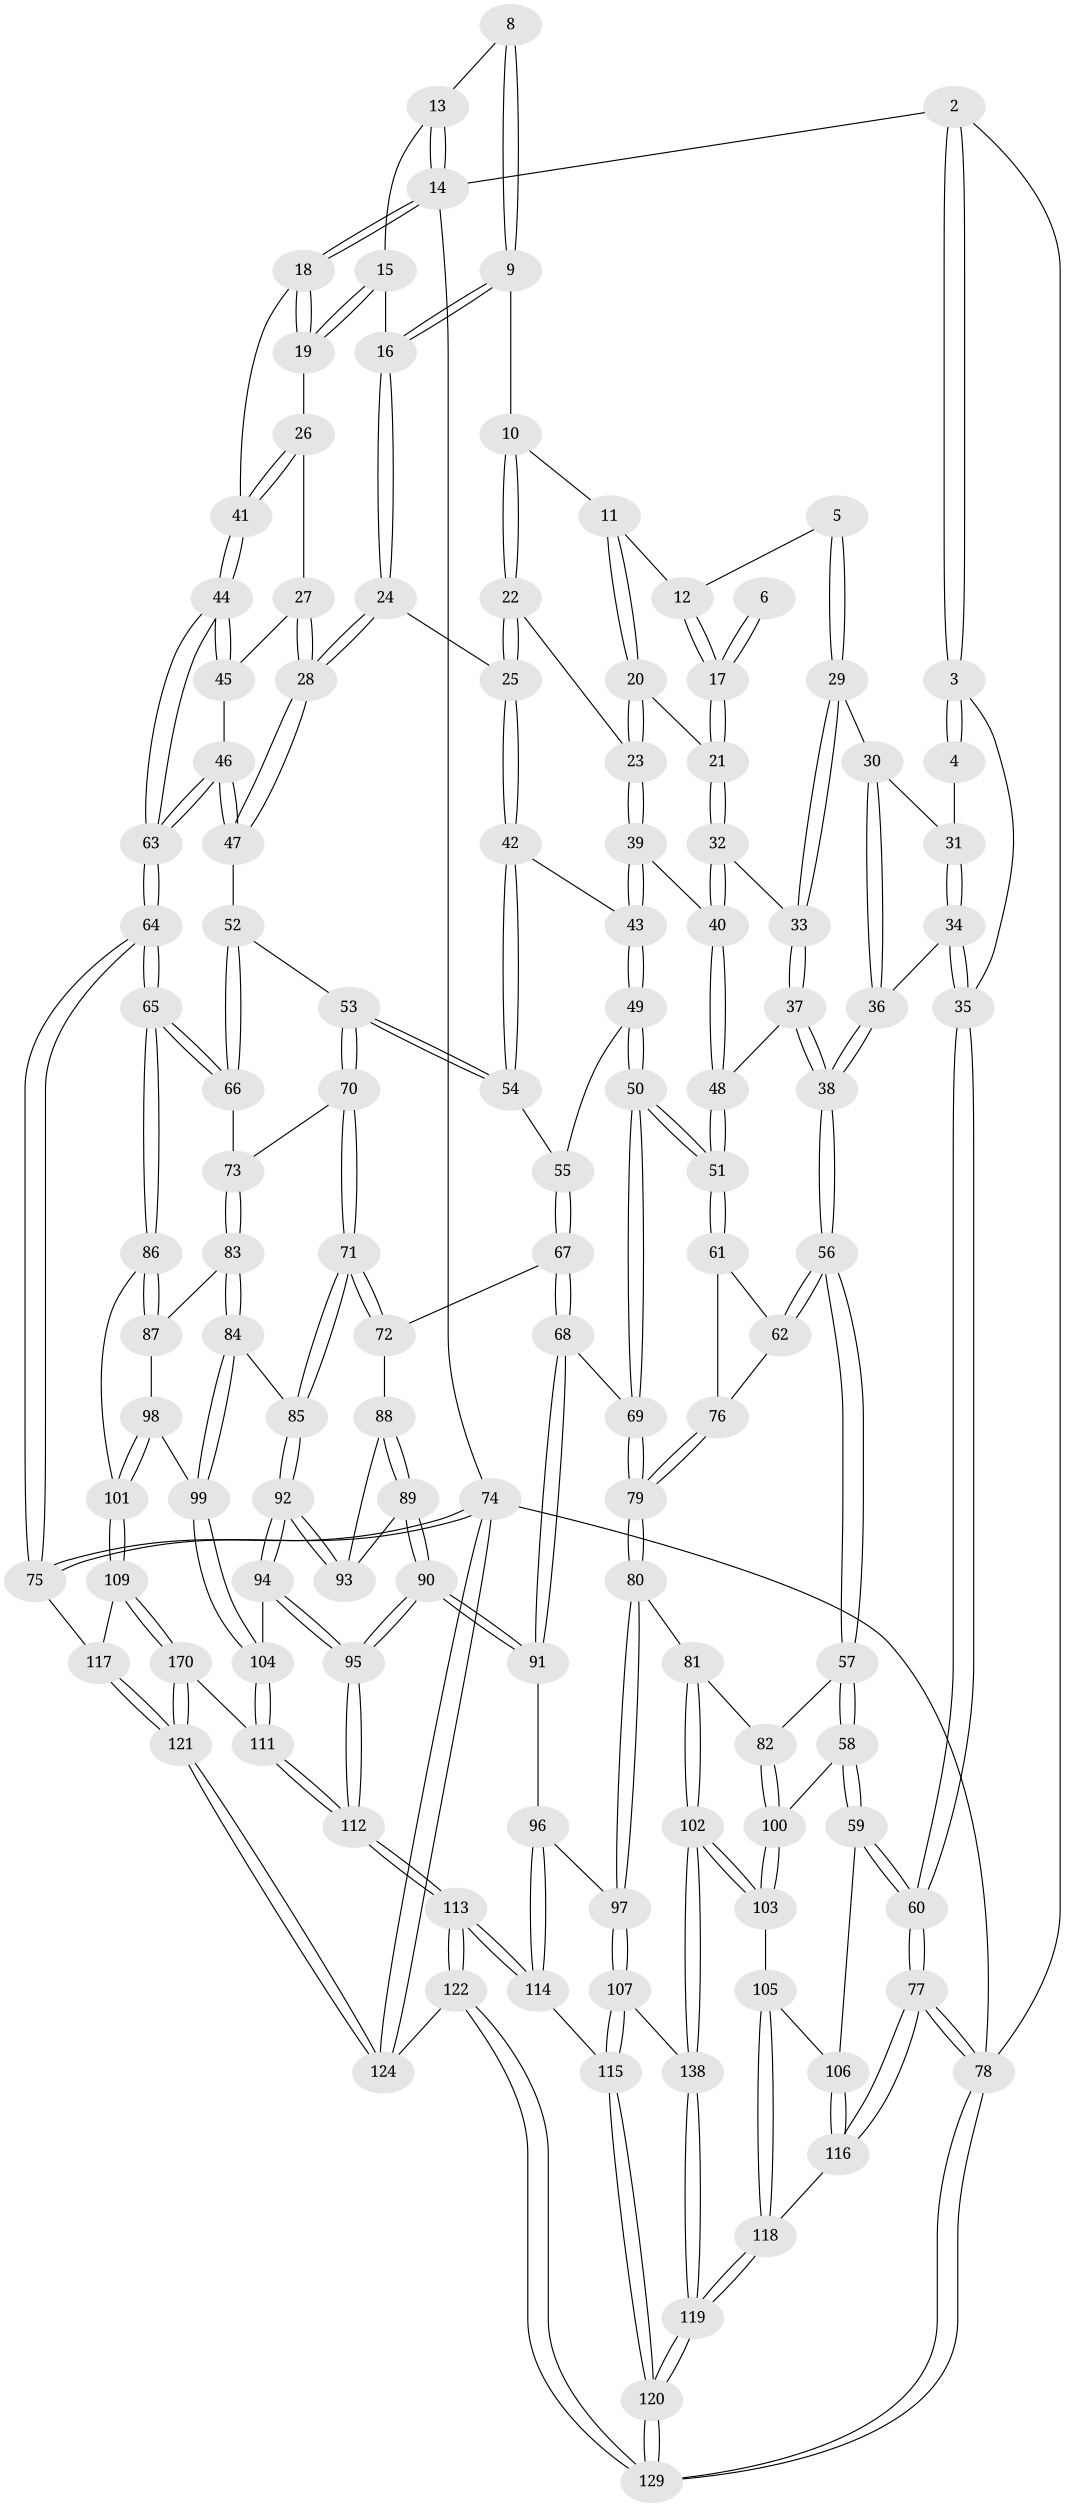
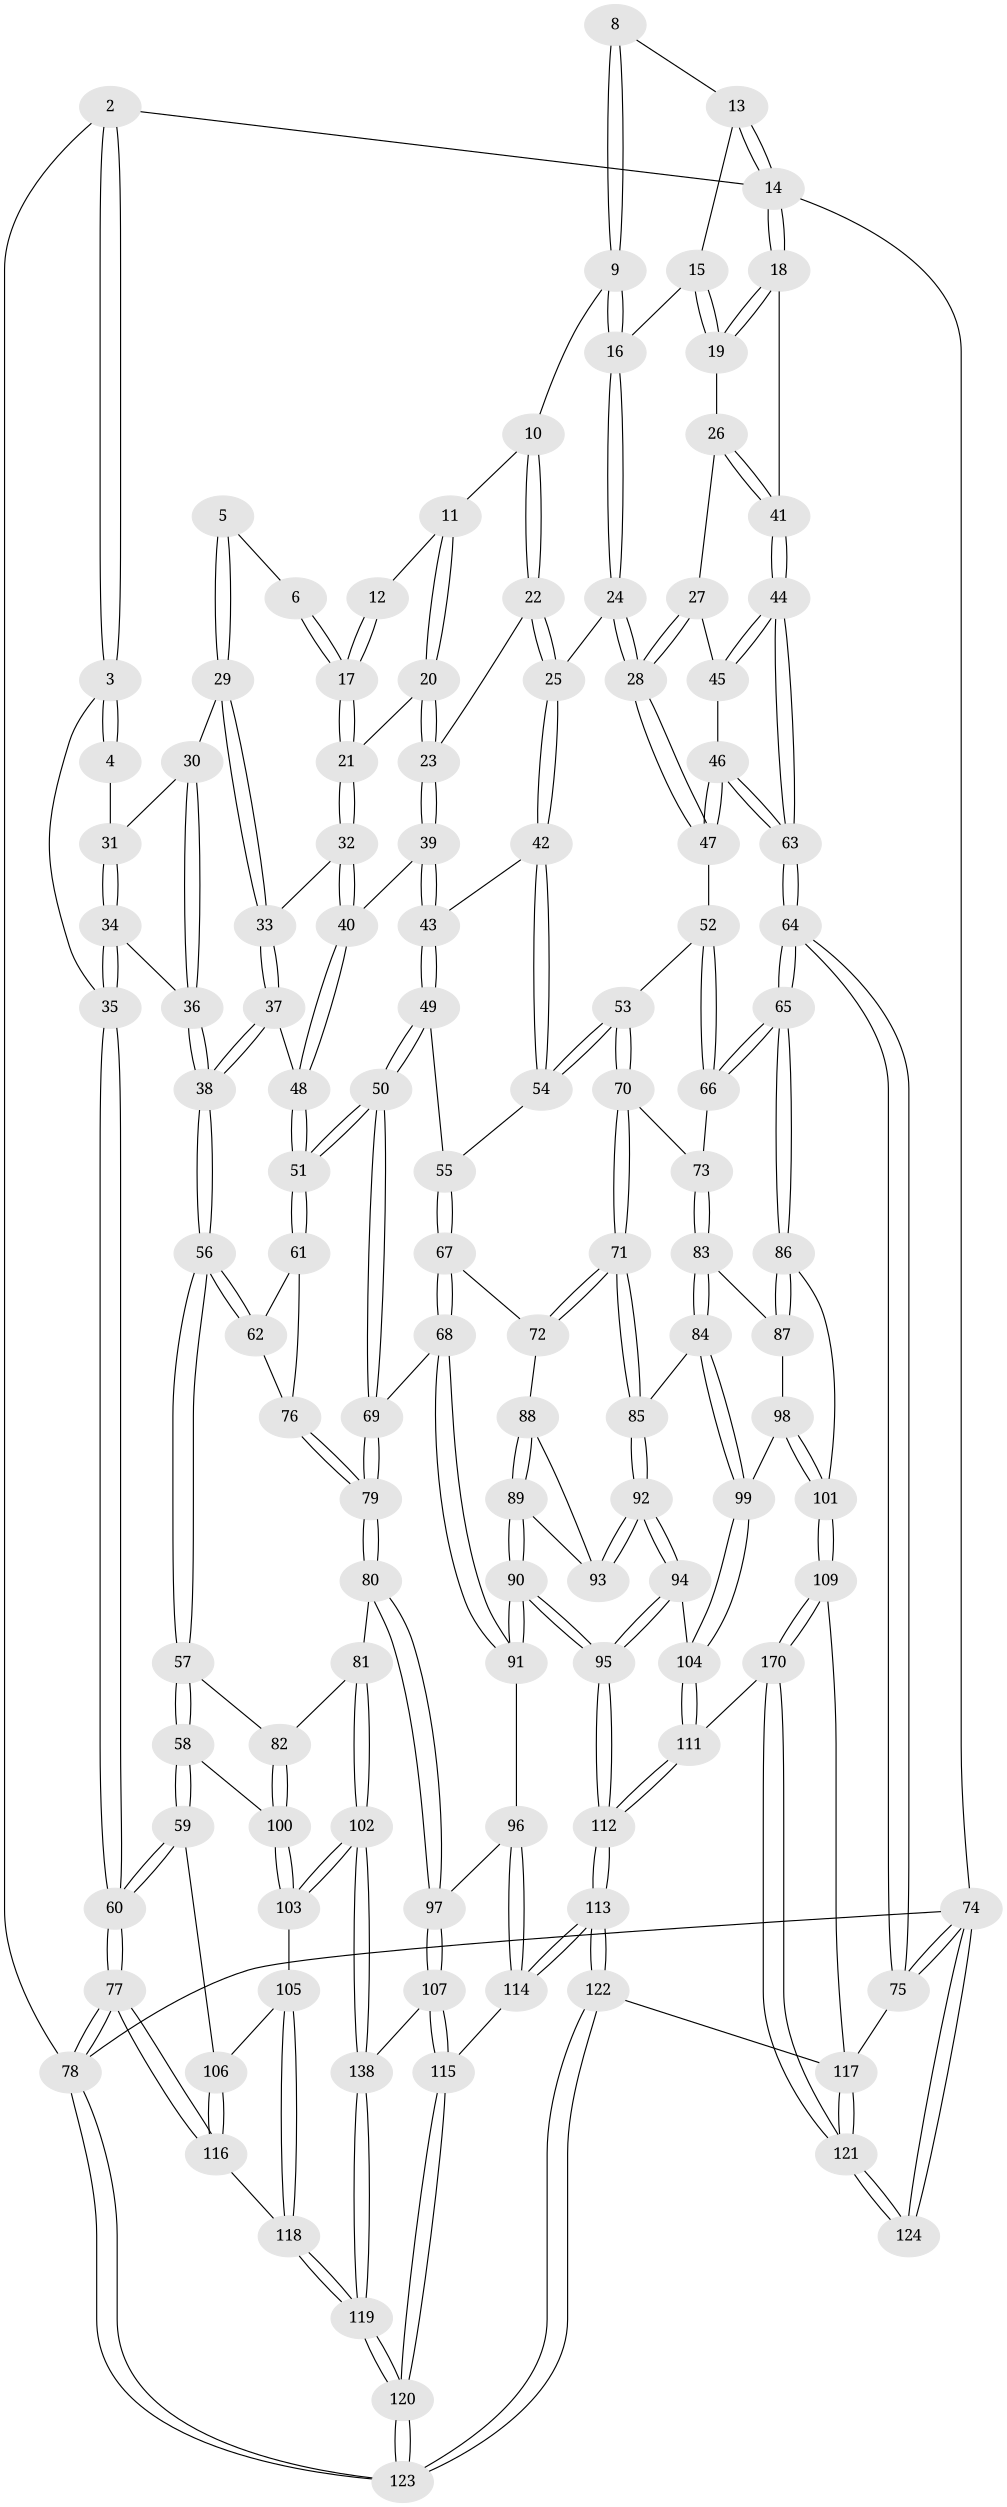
edge "5" -- "12": now "5" -- "6"
edge "122" -- "124": now "122" -- "117"
node "129": label "129" -> "123"
